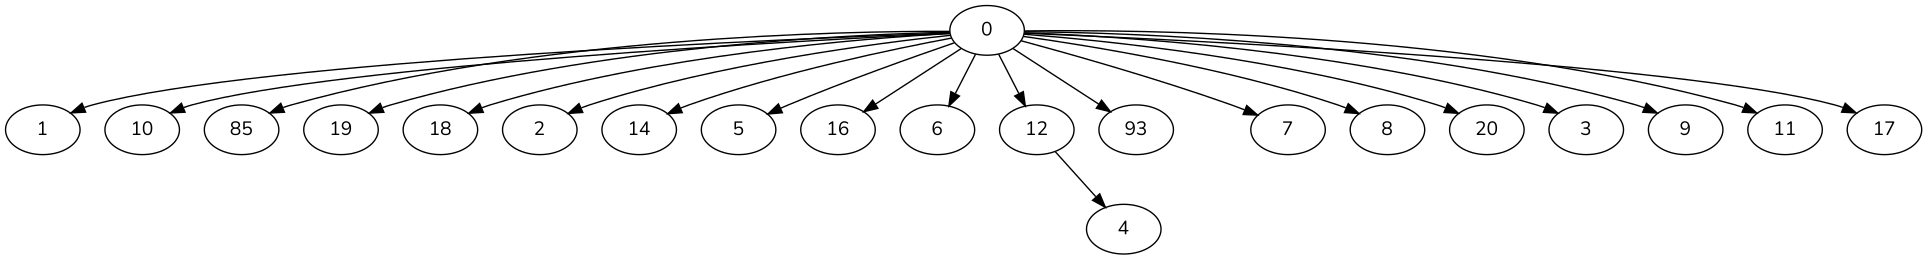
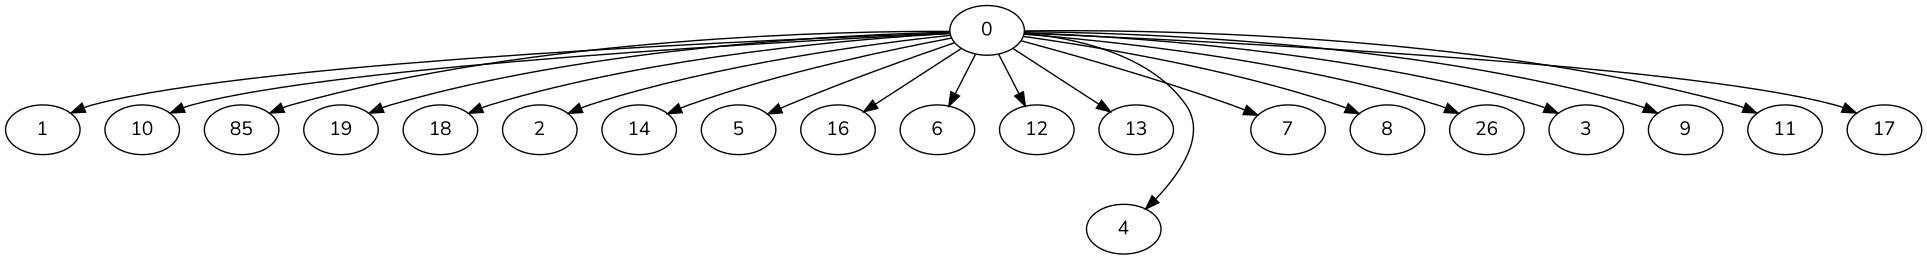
node "93": label "93" -> "13"
node "20": label "20" -> "26"
edge "12" -> "4": now "0" -> "4"
